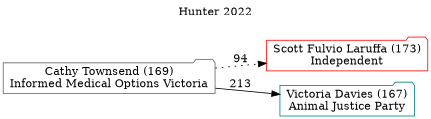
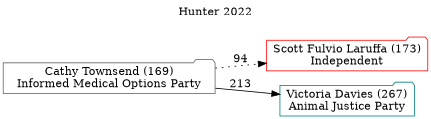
node "Cathy Townsend (169) Informed Medical Options Victoria": label "Cathy Townsend (169) Informed Medical Options Victoria" -> "Cathy Townsend (169) Informed Medical Options Party"
node "Victoria Davies (167) Animal Justice Party": label "Victoria Davies (167) Animal Justice Party" -> "Victoria Davies (267) Animal Justice Party"
